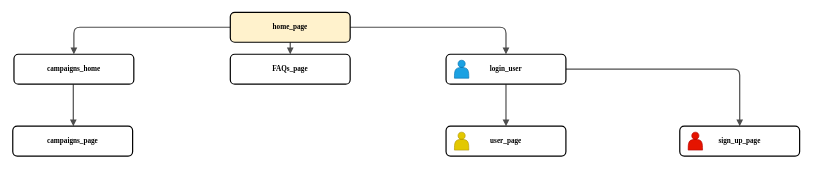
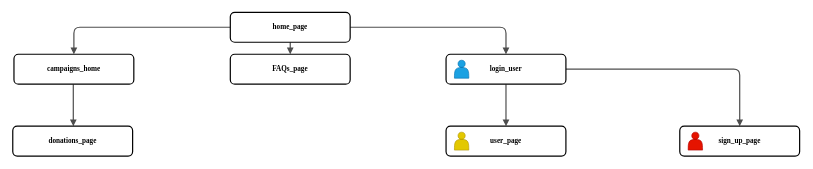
node "home_page": fillcolor #fff2cc -> #ffffff
node "campaigns_page": label "campaigns_page" -> "donations_page"
